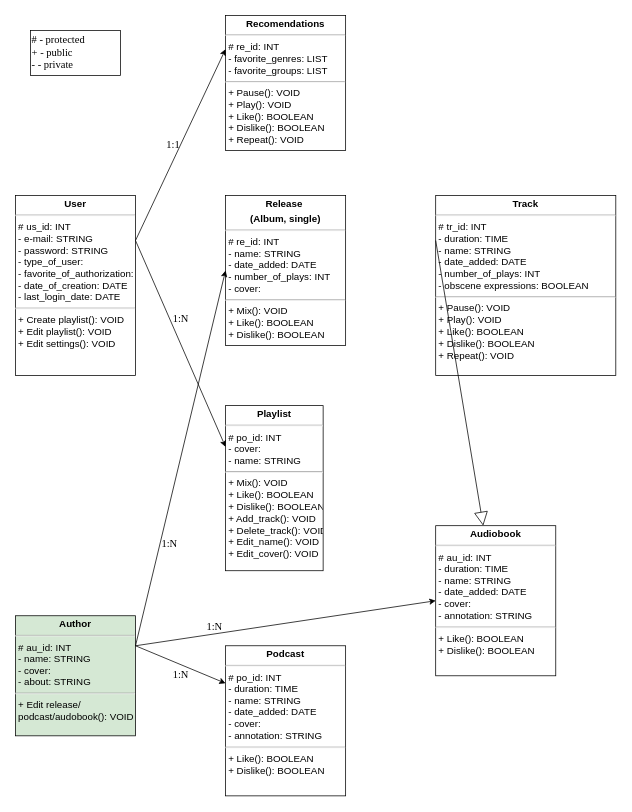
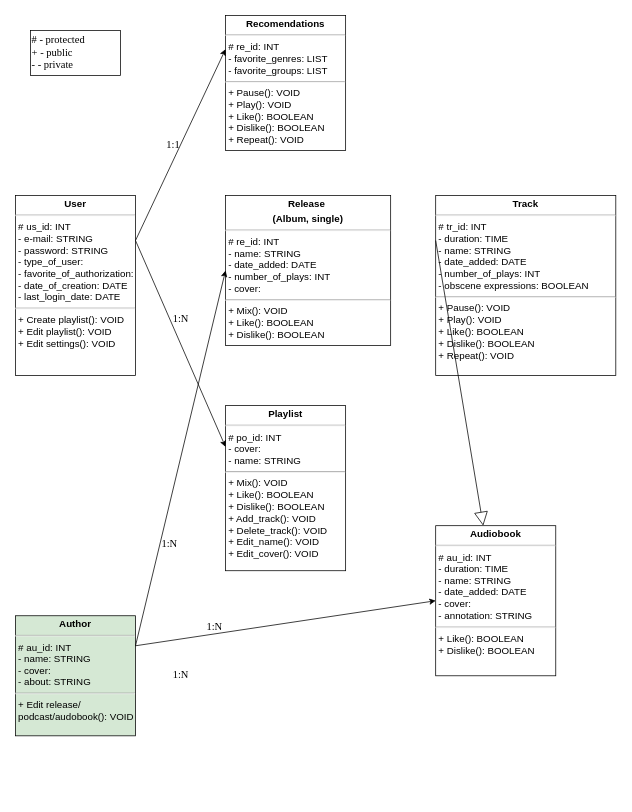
node "Release (Album, single) # re_id: INT - name: STRING - date_added: DATE - number_of_plays: INT - cover: + Mix(): VOID + Like(): BOOLEAN + Dislike(): BOOLEAN": size 120x150 -> 165x150
node "Playlist # po_id: INT - cover: - name: STRING + Mix(): VOID + Like(): BOOLEAN + Dislike(): BOOLEAN + Add_track(): VOID + Delete_track(): VOID + Edit_name(): VOID + Edit_cover(): VOID": size 98x165 -> 120x165
edge "Author # au_id: INT - name: STRING - cover: - about: STRING + Edit release/ podcast/audobook(): VOID" -> "Podcast # po_id: INT - duration: TIME - name: STRING - date_added: DATE - cover: - annotation: STRING + Like(): BOOLEAN + Dislike(): BOOLEAN": removed
node "Podcast # po_id: INT - duration: TIME - name: STRING - date_added: DATE - cover: - annotation: STRING + Like(): BOOLEAN + Dislike(): BOOLEAN": removed
